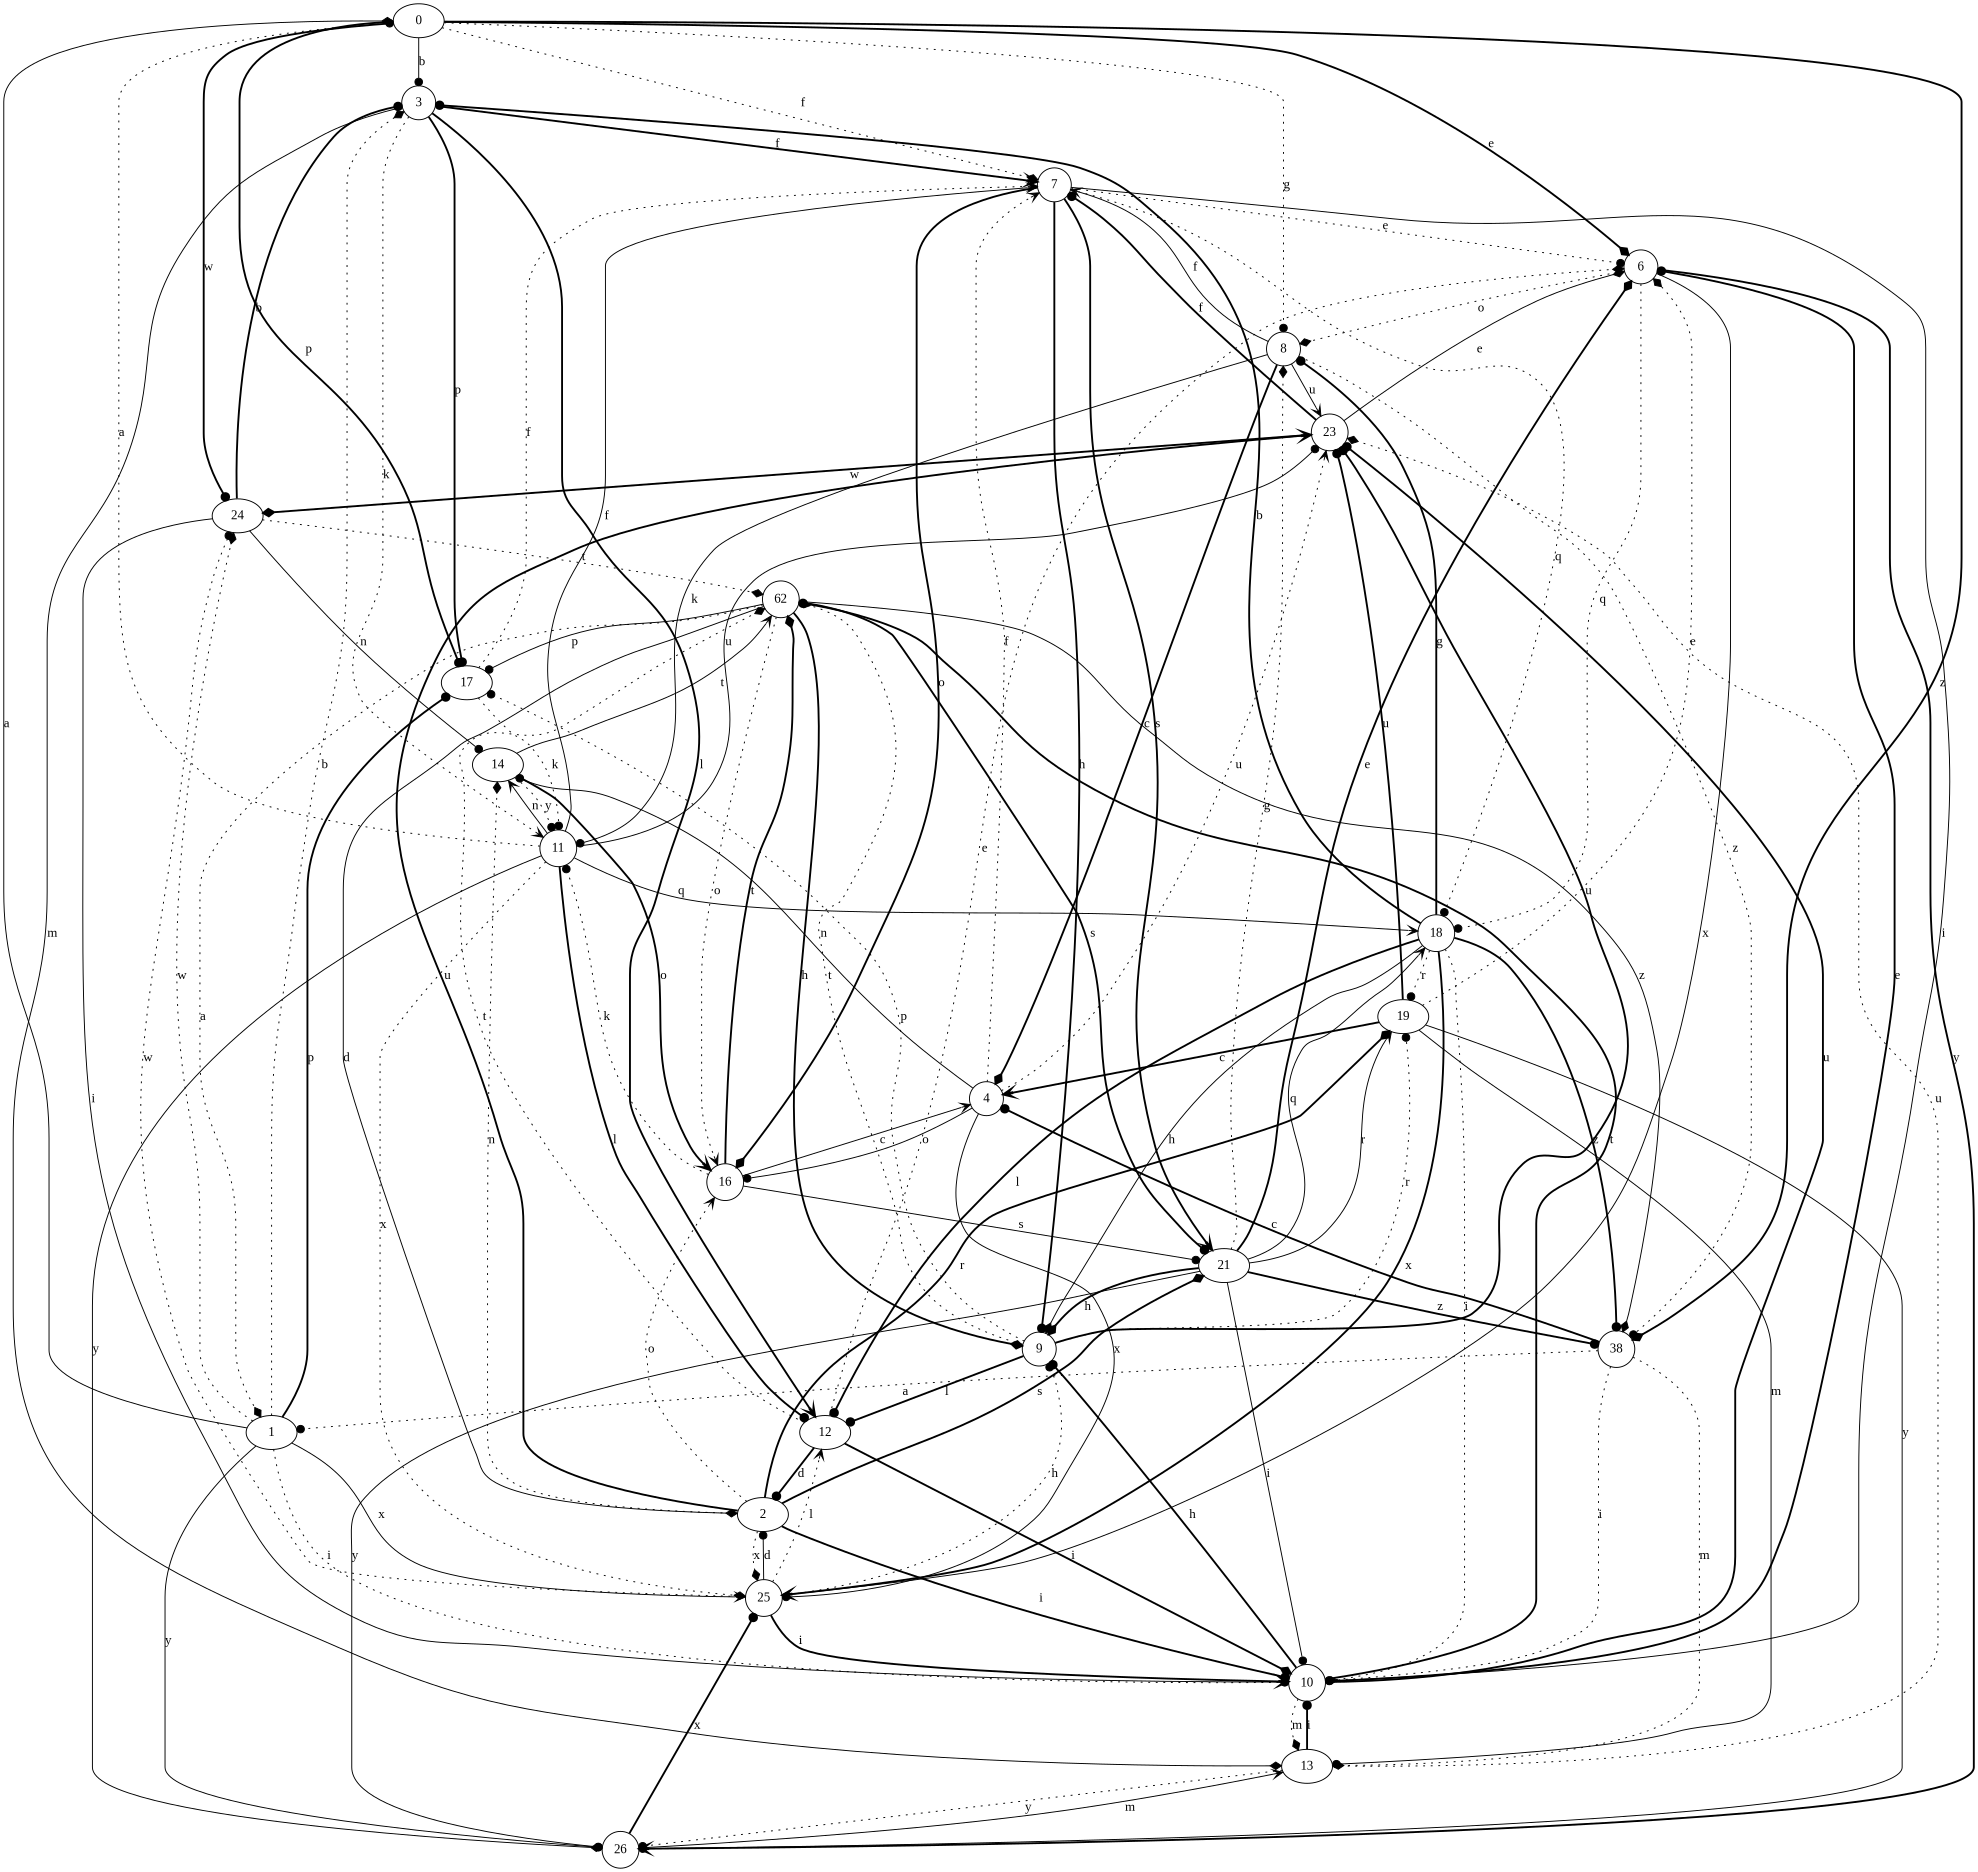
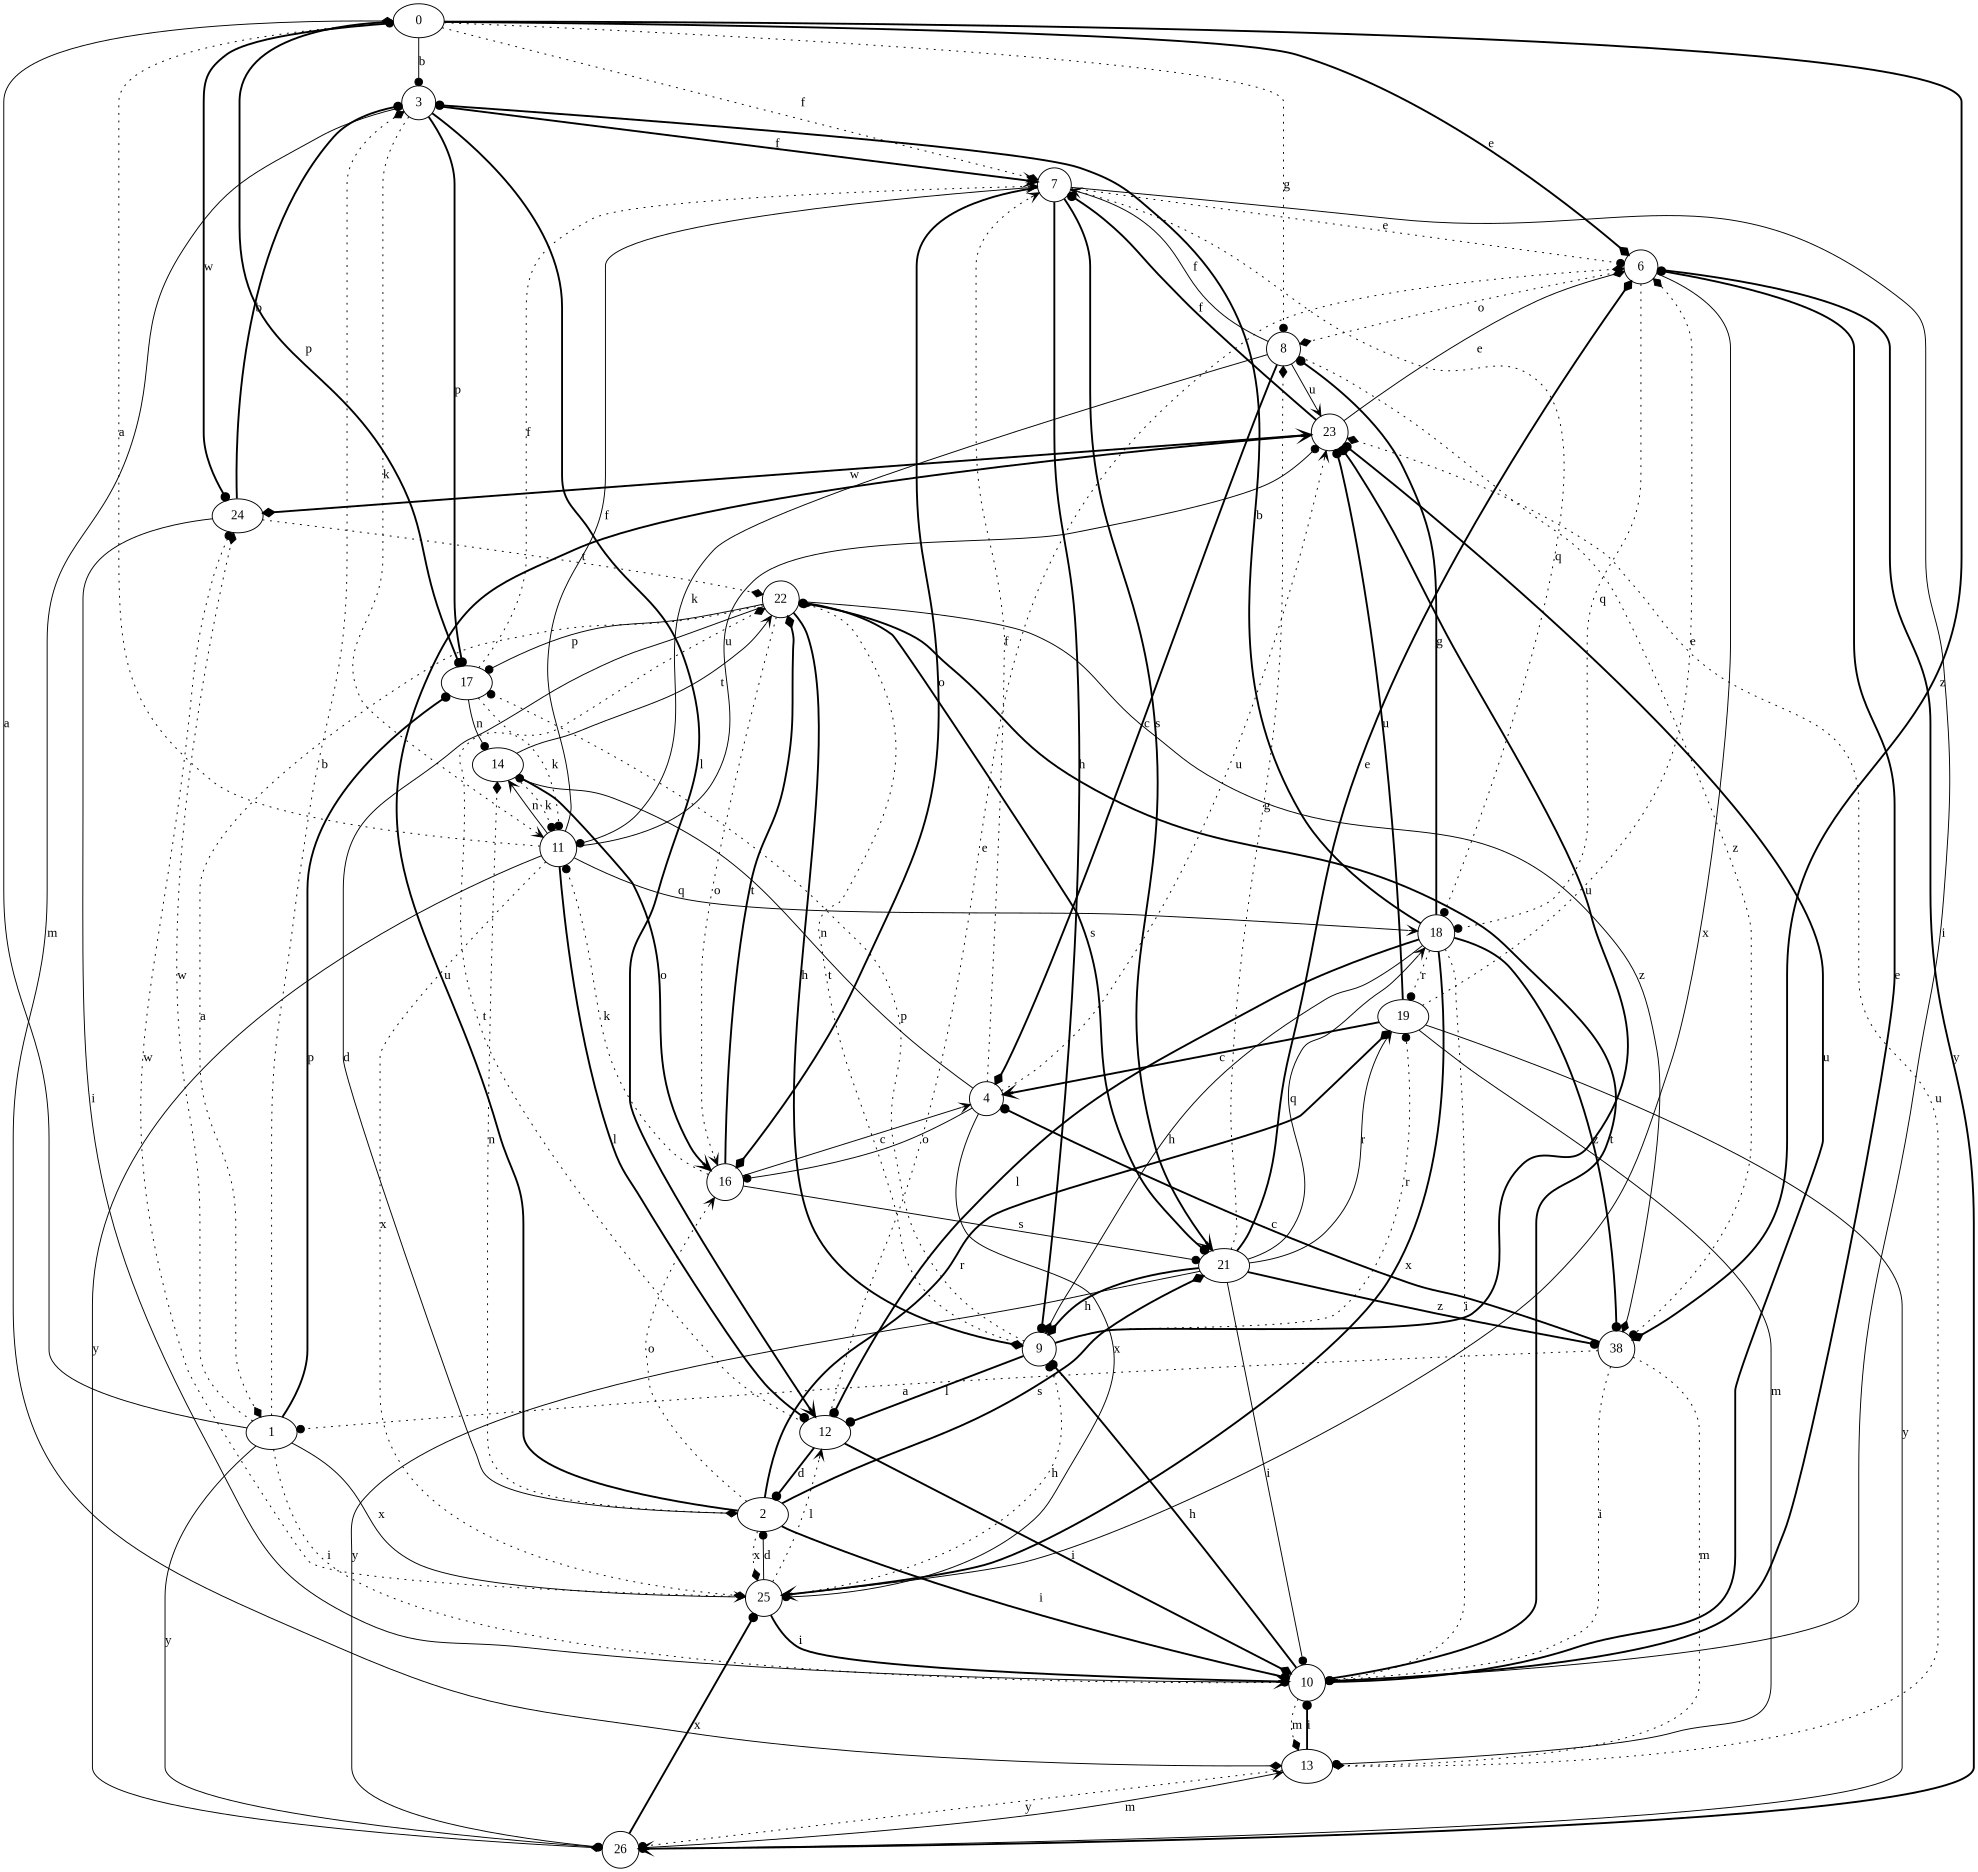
node "62": label "62" -> "22"
edge "24" -> "14": now "17" -> "14"
edge "14" -> "11": label "y" -> "k"
